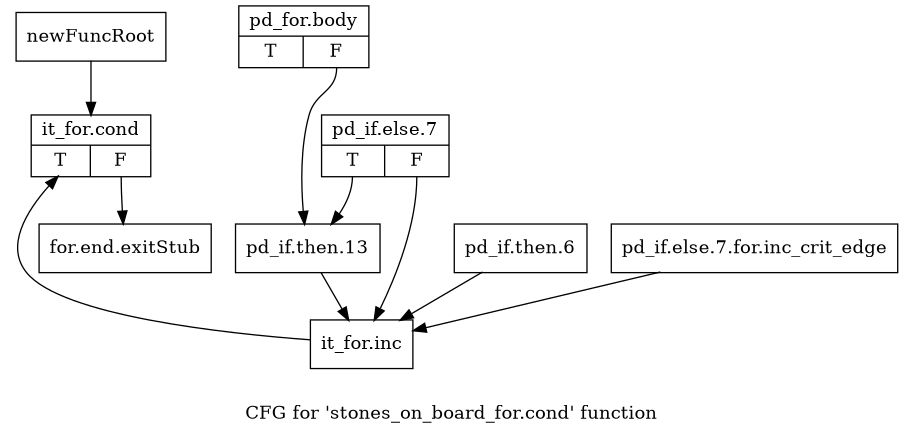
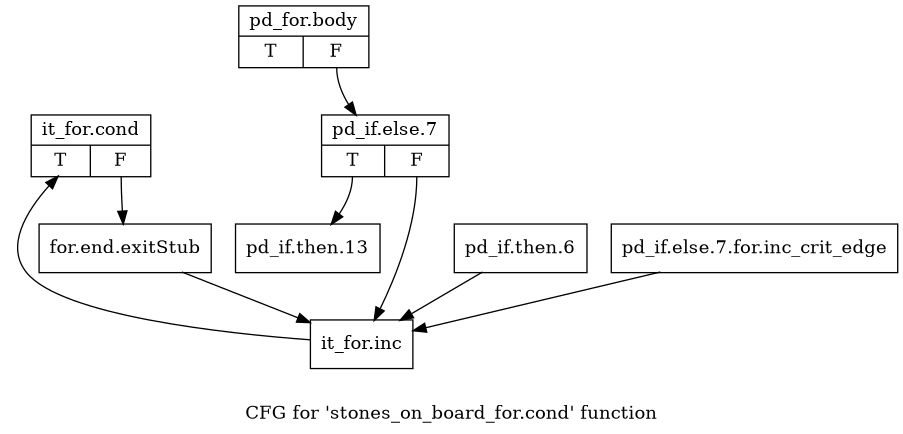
node "newFuncRoot": removed
edge "pd_for.body" -> "pd_if.then.13": now "pd_for.body" -> "pd_if.else.7"
edge "pd_if.then.13" -> "it_for.inc": now "for.end.exitStub" -> "it_for.inc"
